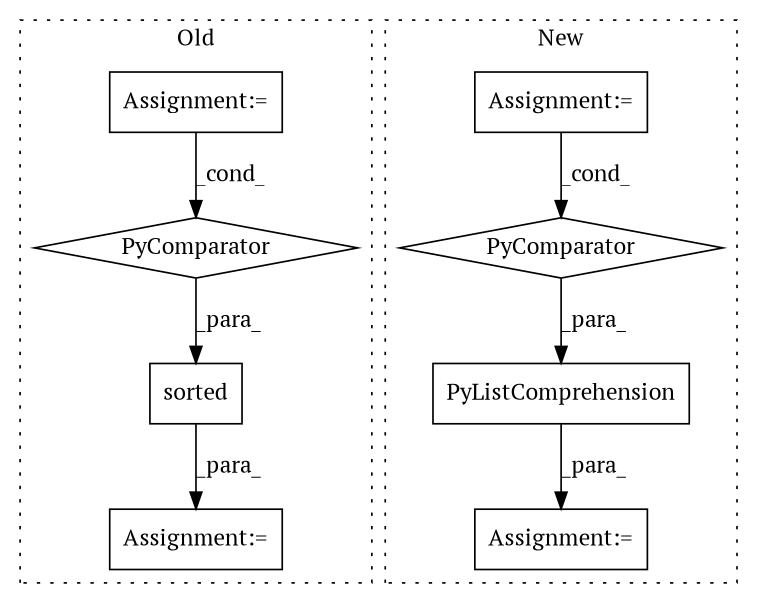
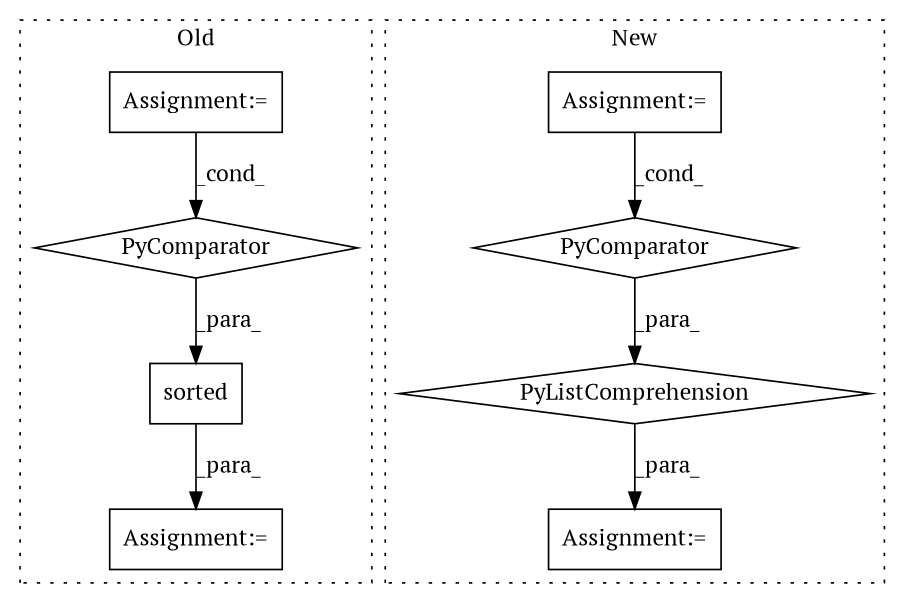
node "PyListComprehension": shape box -> diamond
